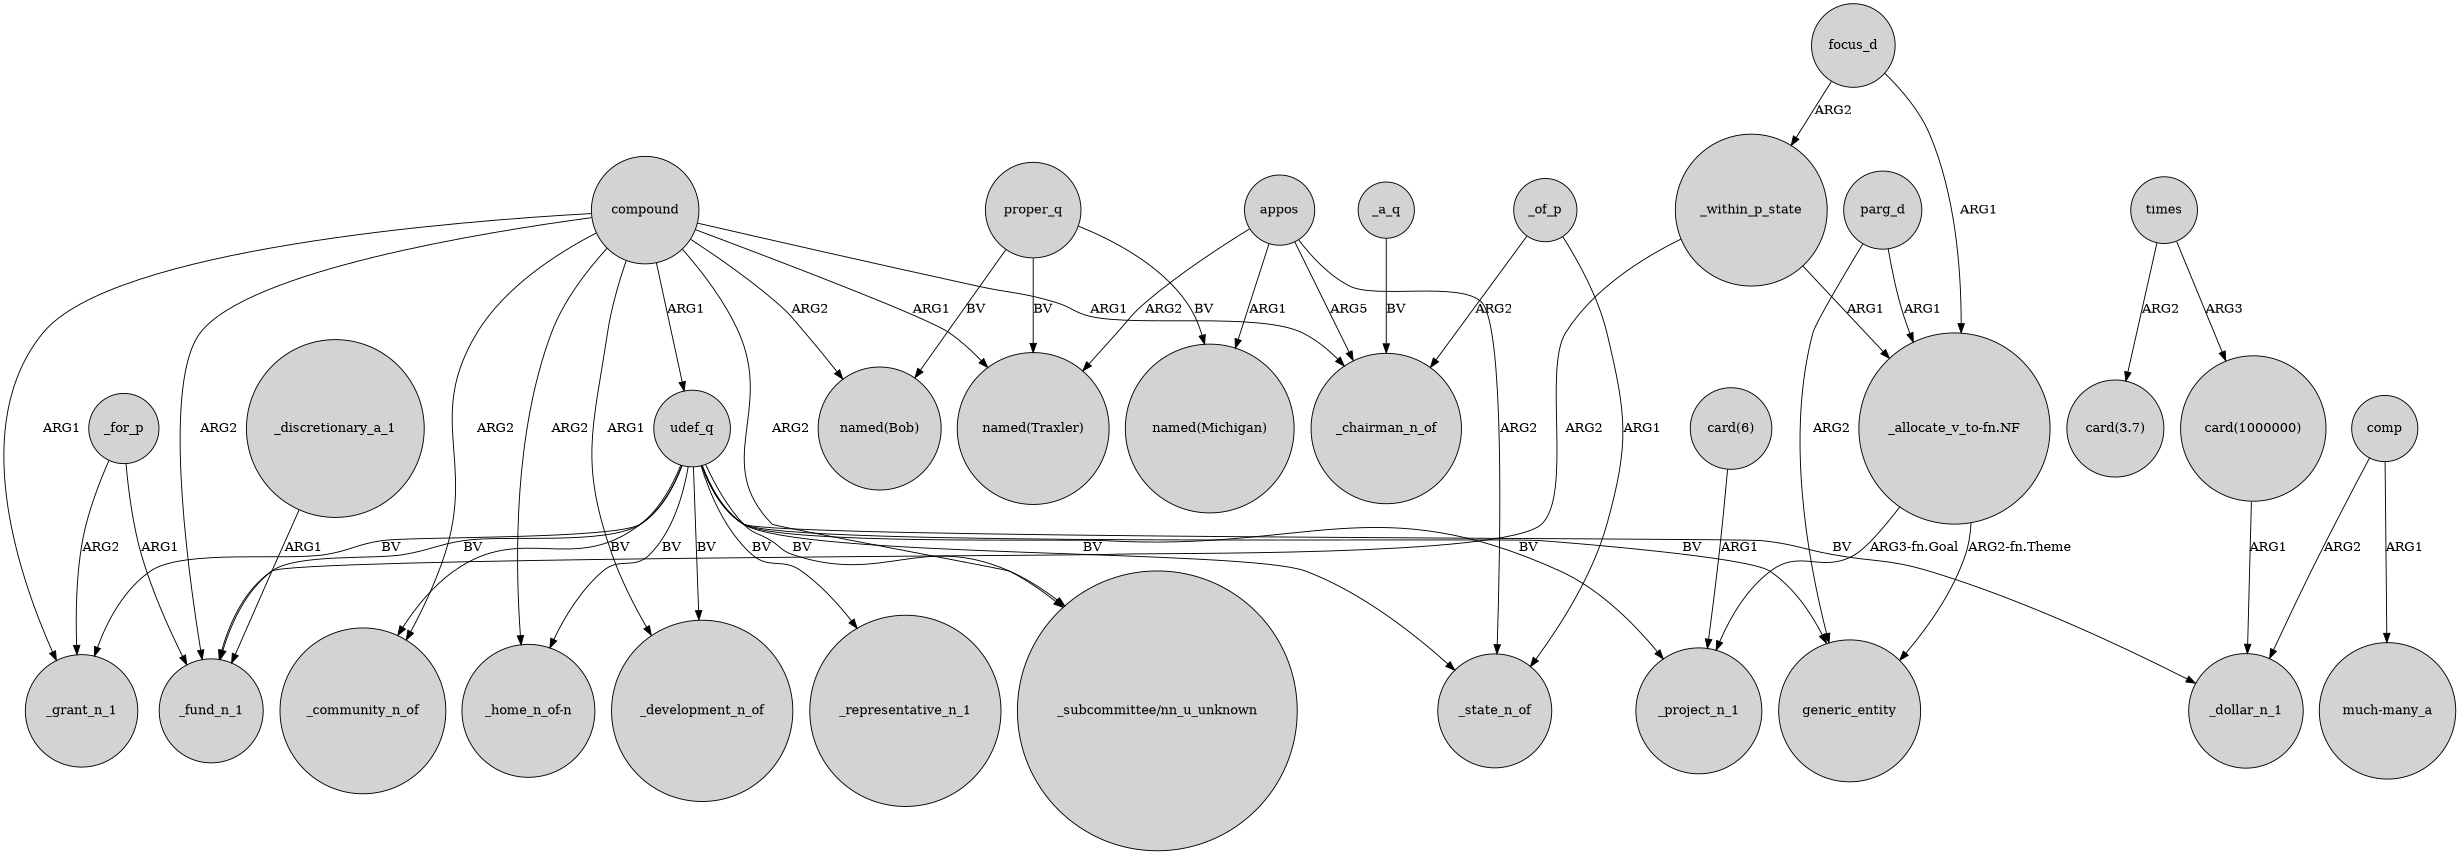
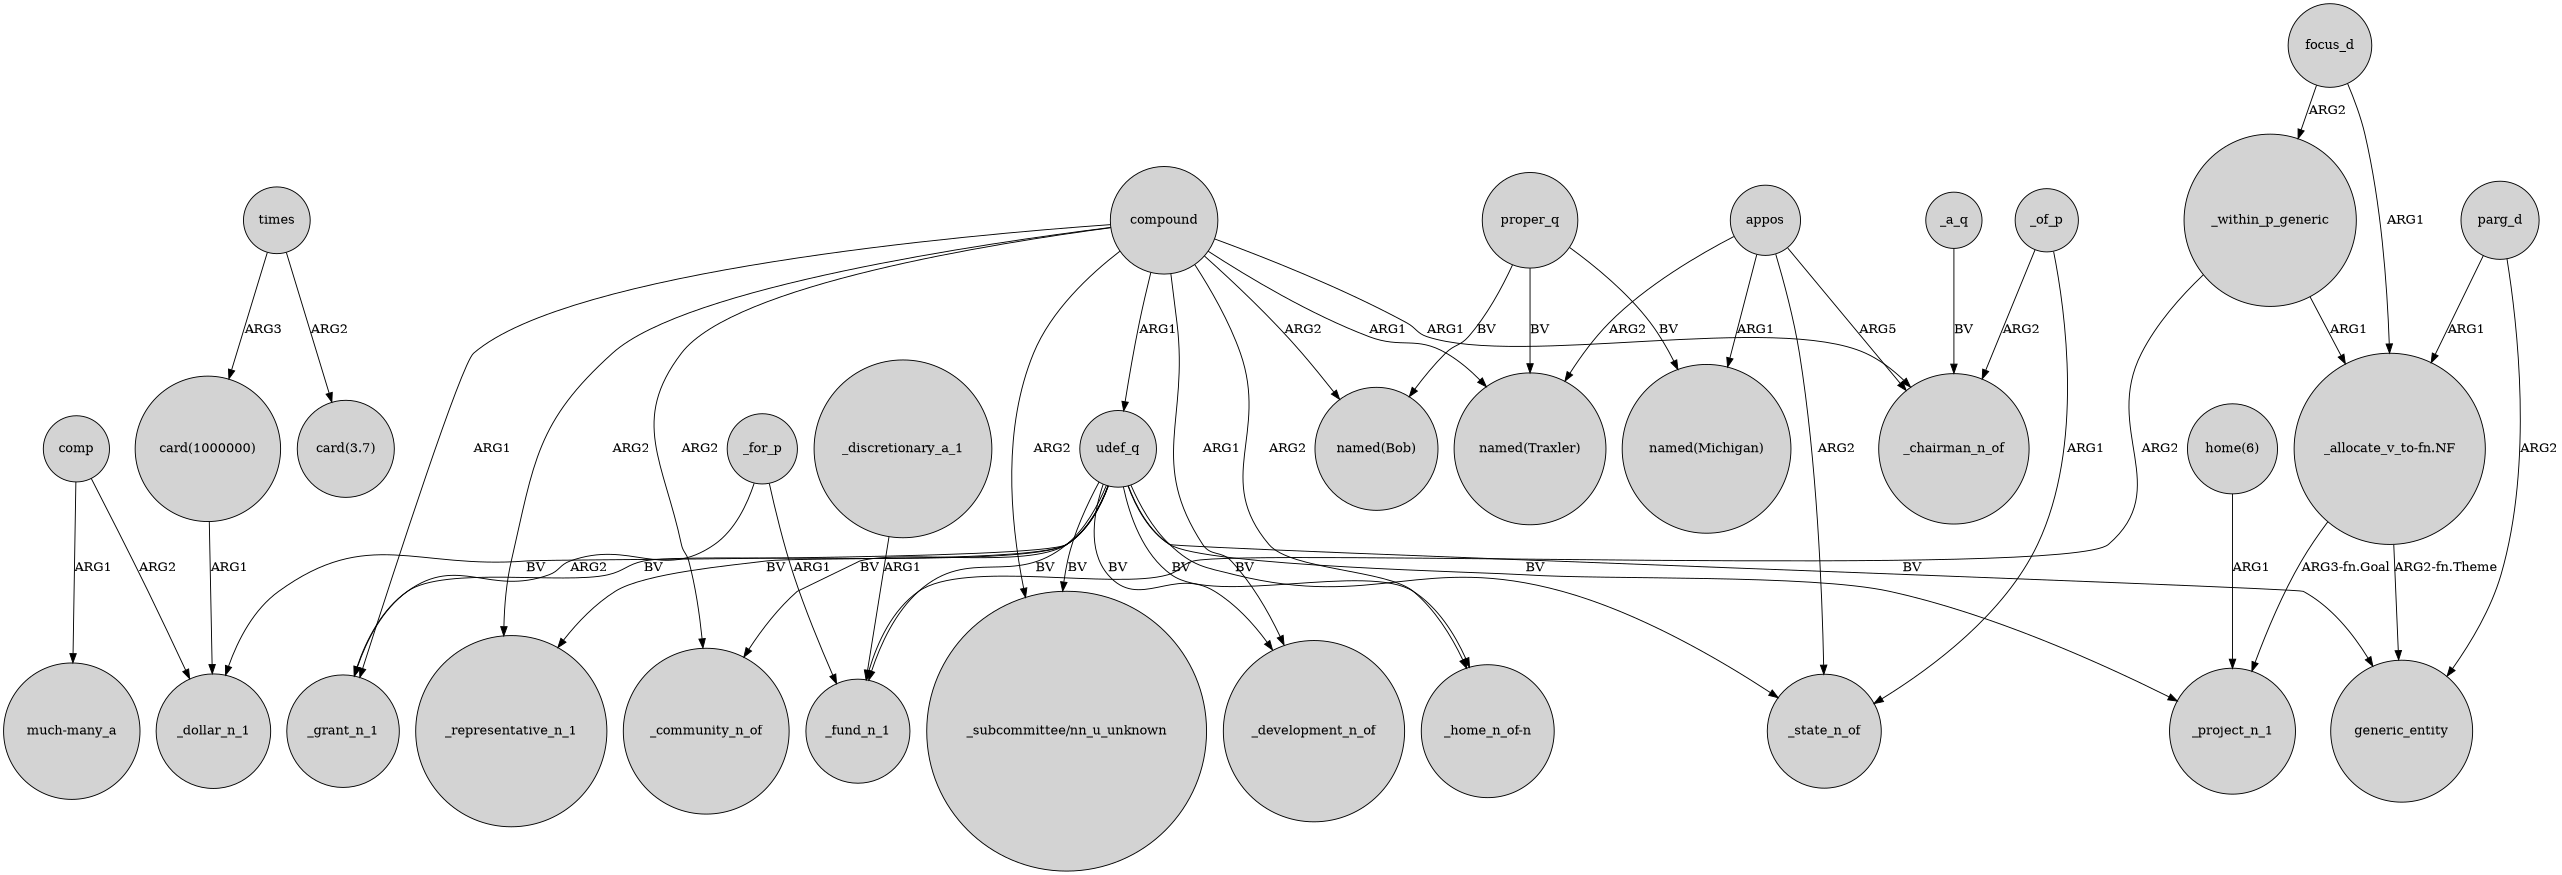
node "_within_p_state": label "_within_p_state" -> "_within_p_generic"
edge "compound" -> "_fund_n_1": now "compound" -> "_representative_n_1"
node "card(6)": label "card(6)" -> "home(6)"
